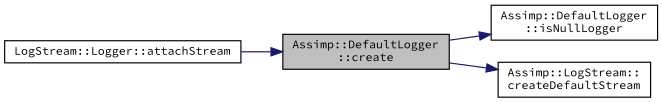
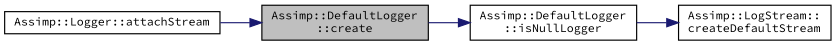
node "LogStream::Logger::attachStream": label "LogStream::Logger::attachStream" -> "Assimp::Logger::attachStream"
edge "Assimp::DefaultLogger ::create" -> "Assimp::LogStream:: createDefaultStream": now "Assimp::DefaultLogger ::isNullLogger" -> "Assimp::LogStream:: createDefaultStream"
